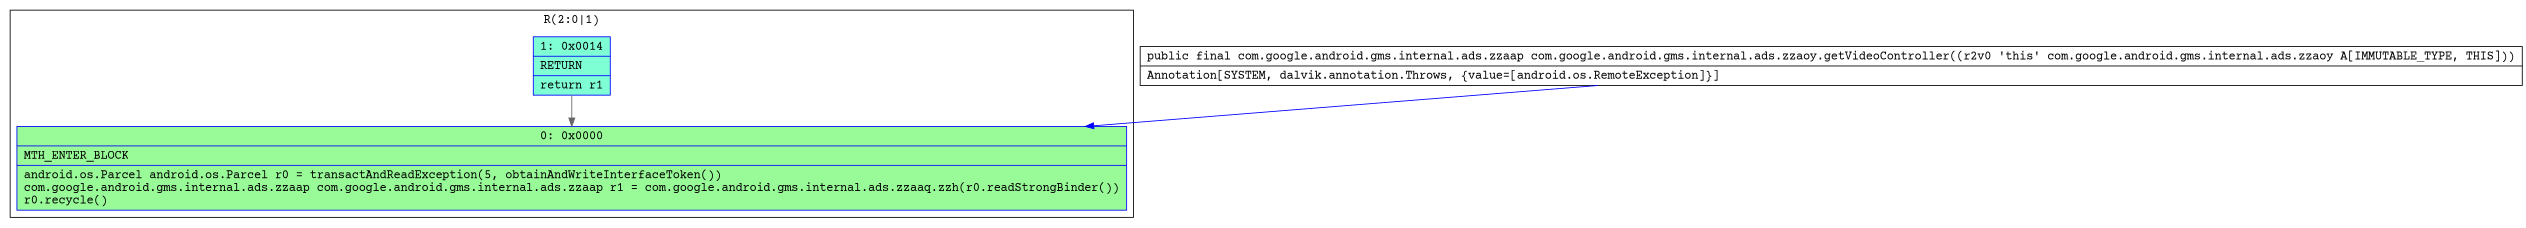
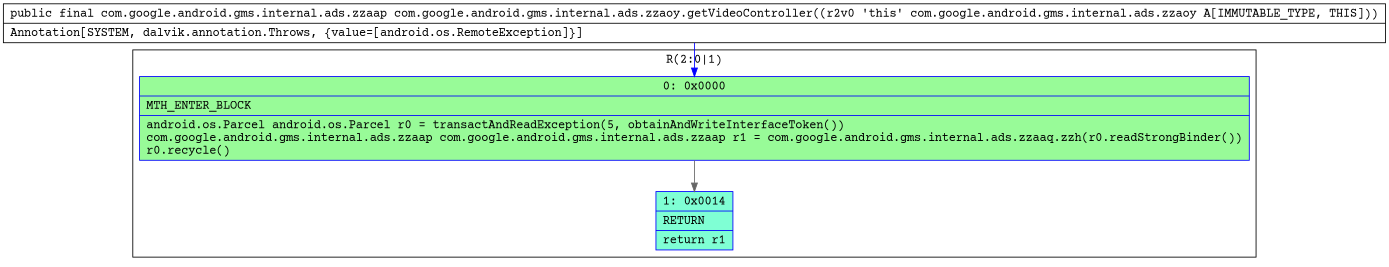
edge "1: 0x0014" -> "0: 0x0000": reversed
